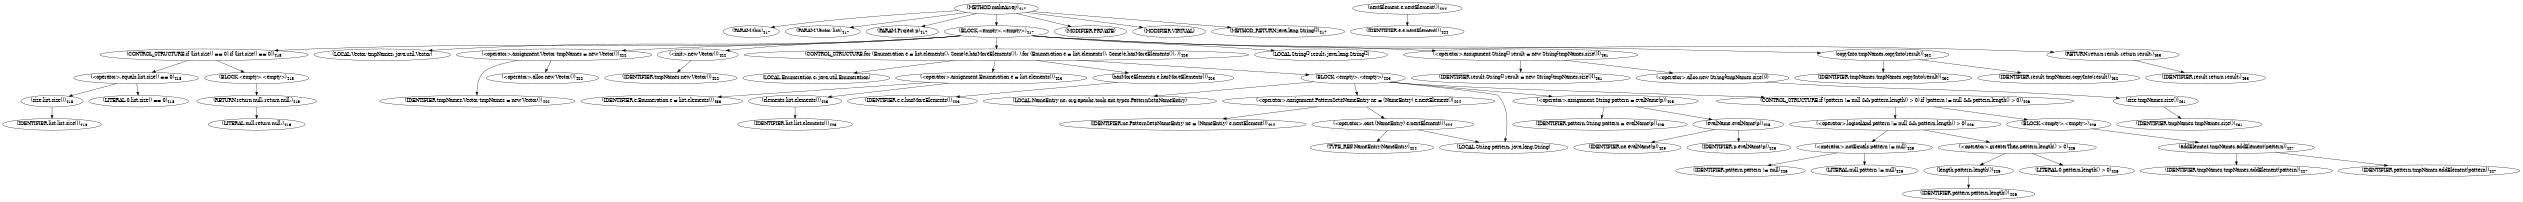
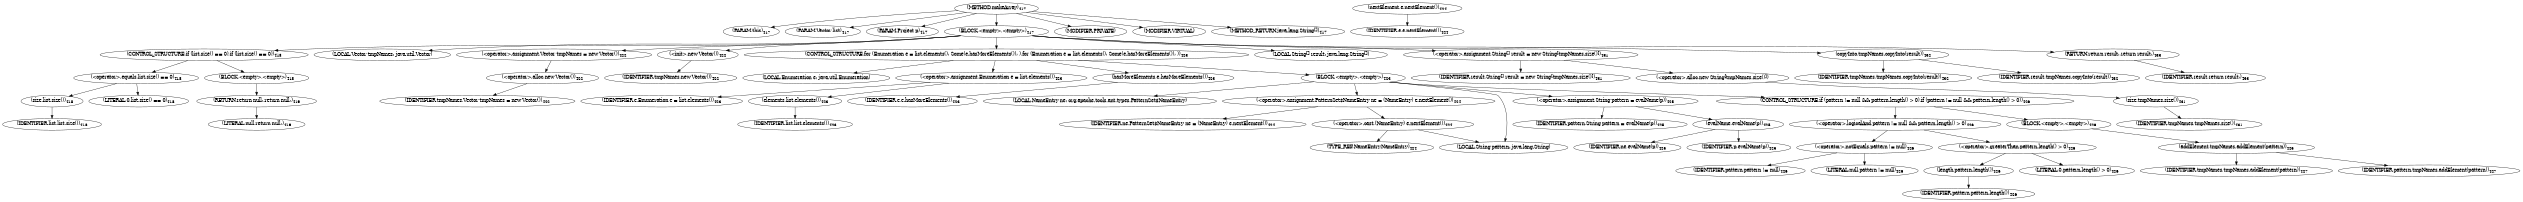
edge "(<operator>.assignment,Vector tmpNames = new Vector())" -> "(IDENTIFIER,tmpNames,Vector tmpNames = new Vector())": now "(<operator>.alloc,new Vector())" -> "(IDENTIFIER,tmpNames,Vector tmpNames = new Vector())"
node "(IDENTIFIER,e,Enumeration e = list.elements())": text "483" -> "423"
node "(addElement,tmpNames.addElement(pattern))": text "427" -> "425"
